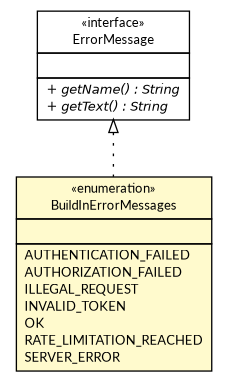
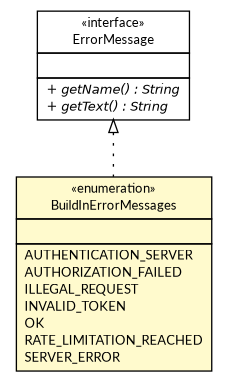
node "BuildInErrorMessages": text "AUTHENTICATION_FAILED" -> "AUTHENTICATION_SERVER"
